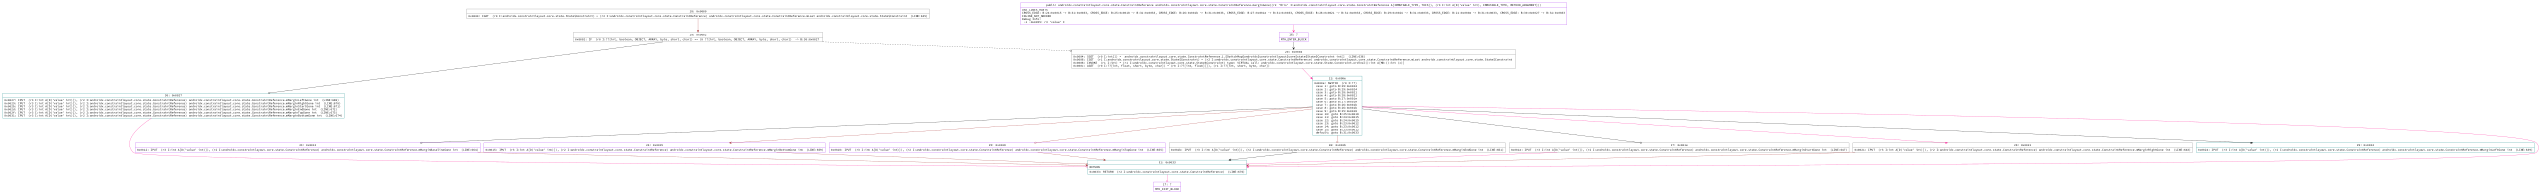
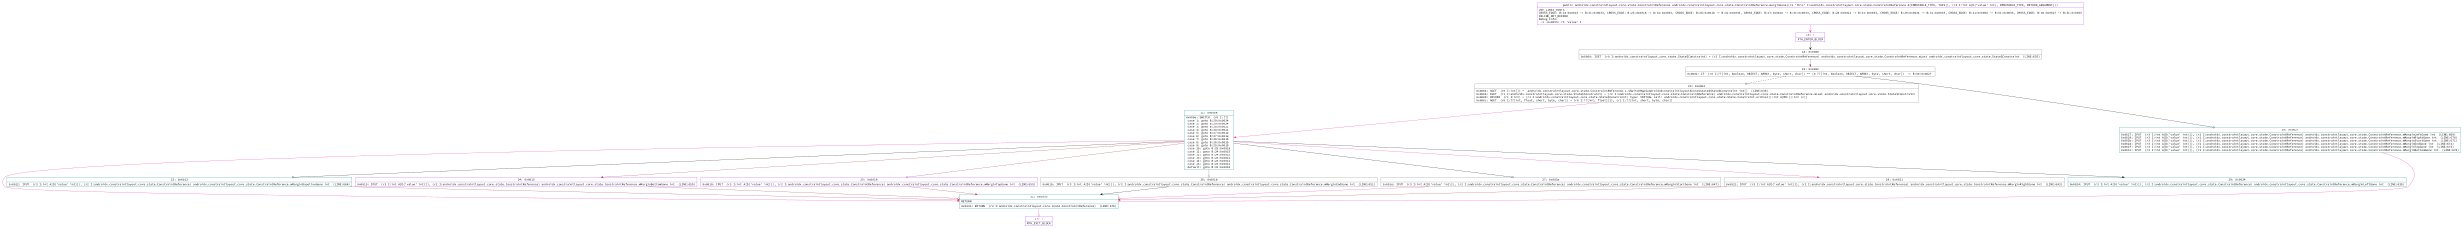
edge "16: ?" -> "20: 0x0004": now "16: ?" -> "18: 0x0000"
node "23: 0x0012": color purple -> teal
